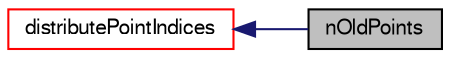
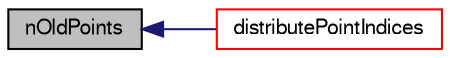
edge "nOldPoints" -> "distributePointIndices": reversed
